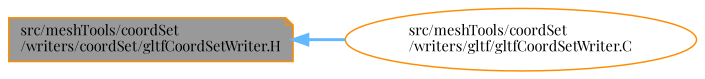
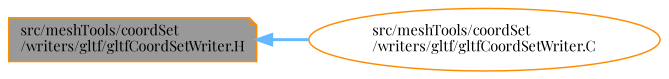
node "src/meshTools/coordSet /writers/coordSet/gltfCoordSetWriter.H": label "src/meshTools/coordSet /writers/coordSet/gltfCoordSetWriter.H" -> "src/meshTools/coordSet /writers/gltf/gltfCoordSetWriter.H"
